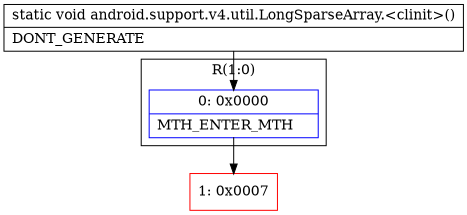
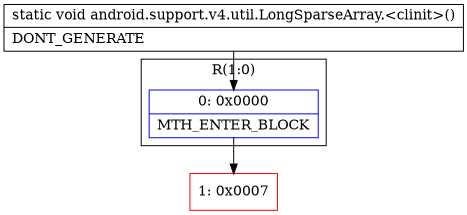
node "0: 0x0000": text "MTH_ENTER_MTH" -> "MTH_ENTER_BLOCK"
